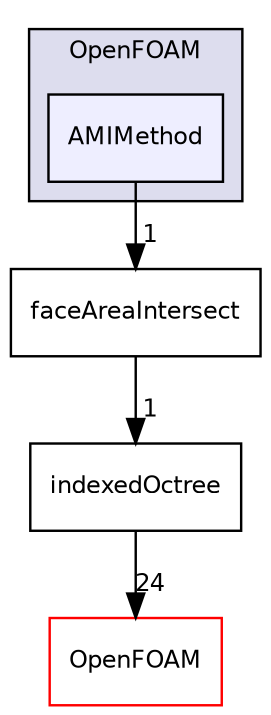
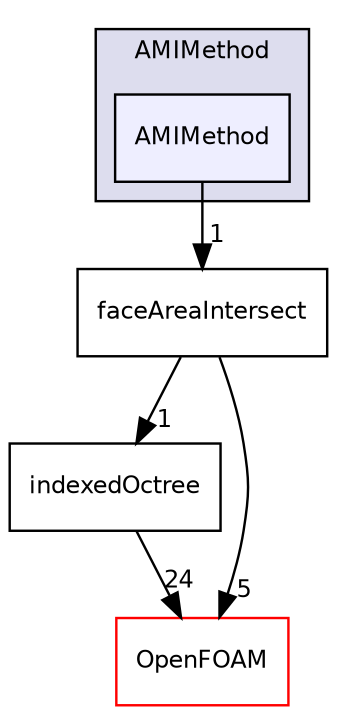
cluster "OpenFOAM": label "OpenFOAM" -> "AMIMethod"
edge "faceAreaIntersect" -> "OpenFOAM": added
